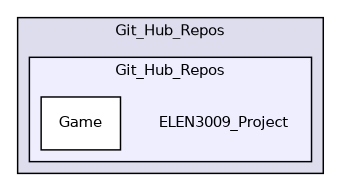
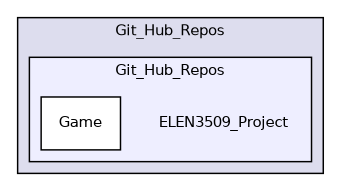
node "ELEN3009_Project": label "ELEN3009_Project" -> "ELEN3509_Project"
